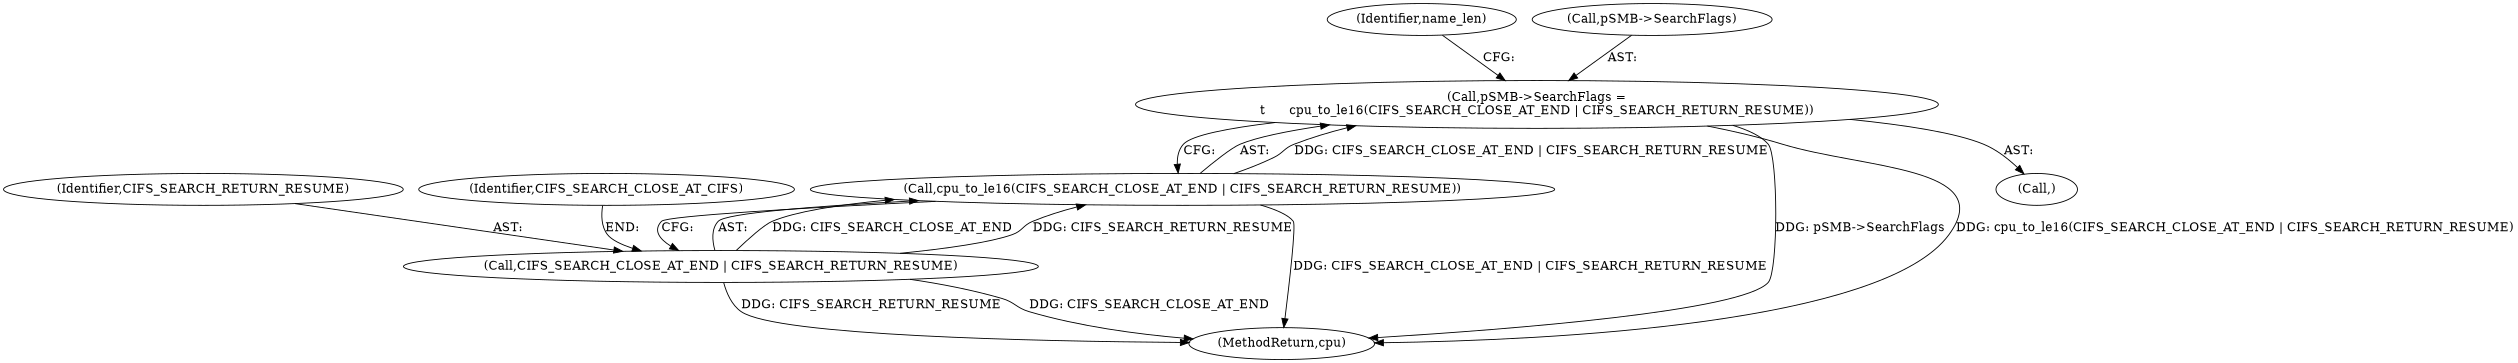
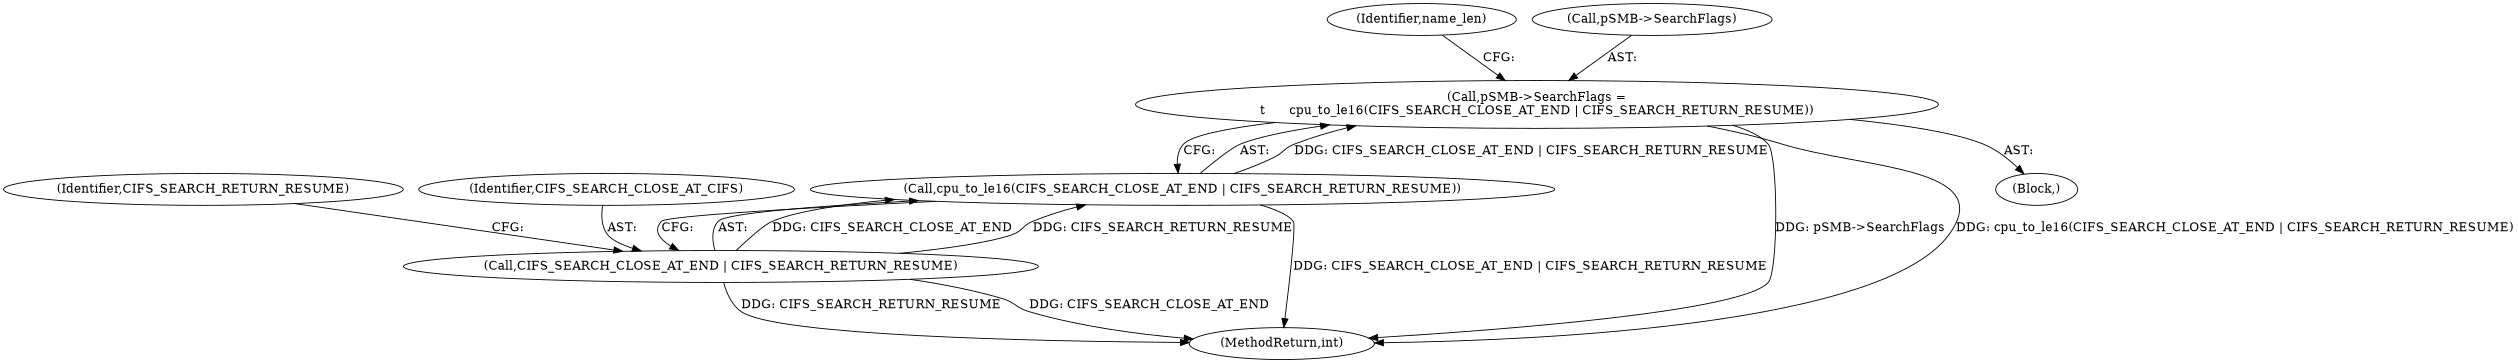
node "(Call,)": label "(Call,)" -> "(Block,)"
edge "(Identifier,CIFS_SEARCH_RETURN_RESUME)" -> "(Call,CIFS_SEARCH_CLOSE_AT_END | CIFS_SEARCH_RETURN_RESUME)": label "AST: " -> "CFG: "
edge "(Identifier,CIFS_SEARCH_CLOSE_AT_CIFS)" -> "(Call,CIFS_SEARCH_CLOSE_AT_END | CIFS_SEARCH_RETURN_RESUME)": label "END: " -> "AST: "
node "(MethodReturn,cpu)": label "(MethodReturn,cpu)" -> "(MethodReturn,int)"
